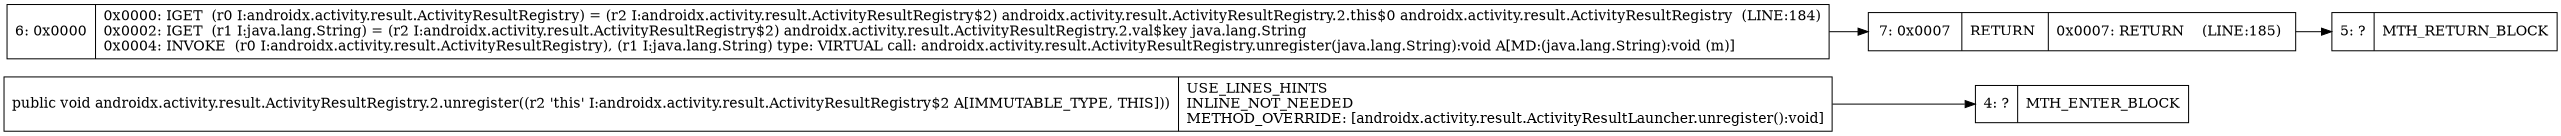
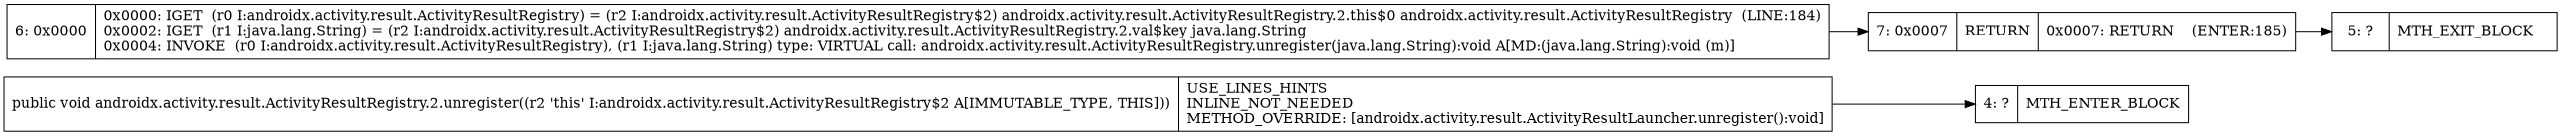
node "7: 0x0007": text "0x0007: RETURN    (LINE:185)" -> "0x0007: RETURN    (ENTER:185)"
node "5: ?": text "MTH_RETURN_BLOCK" -> "MTH_EXIT_BLOCK"
